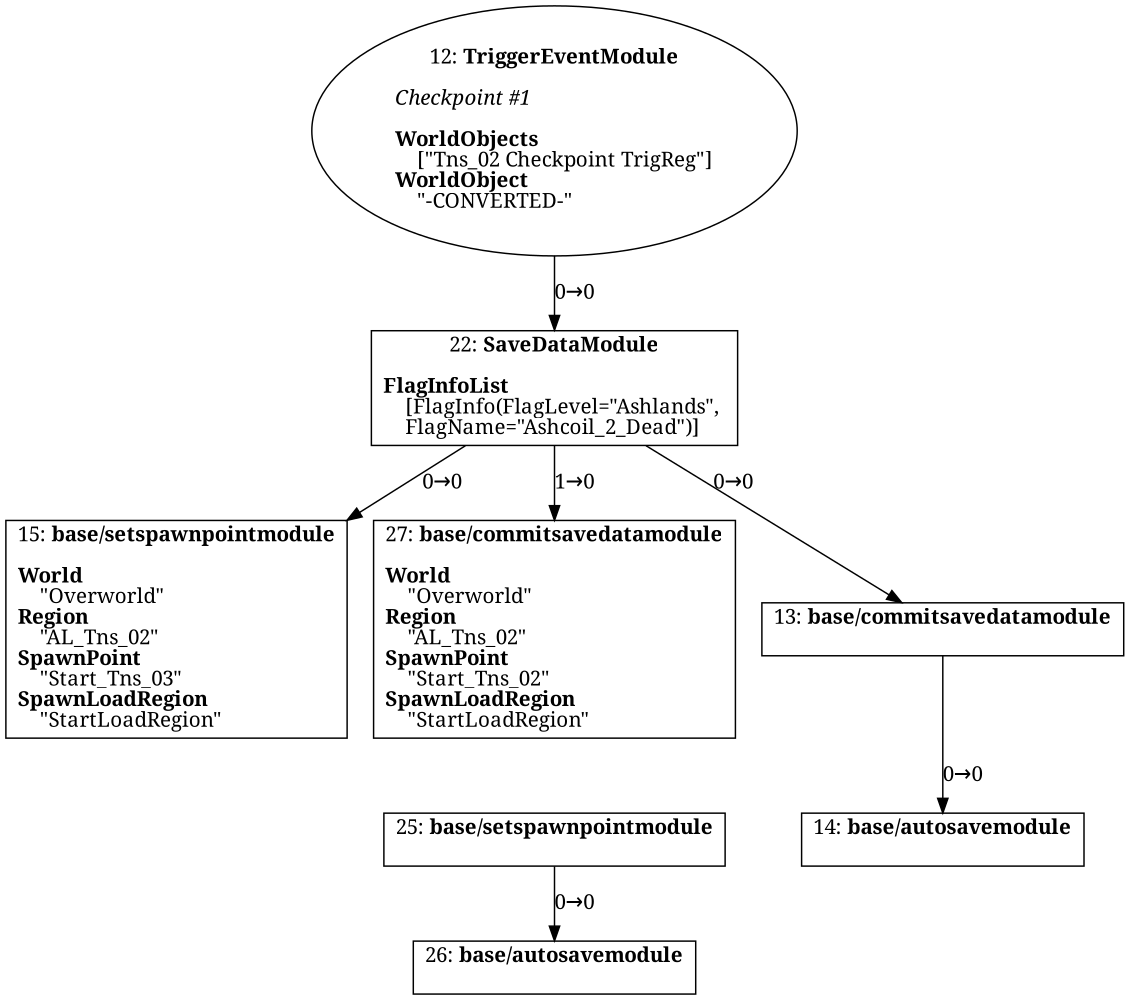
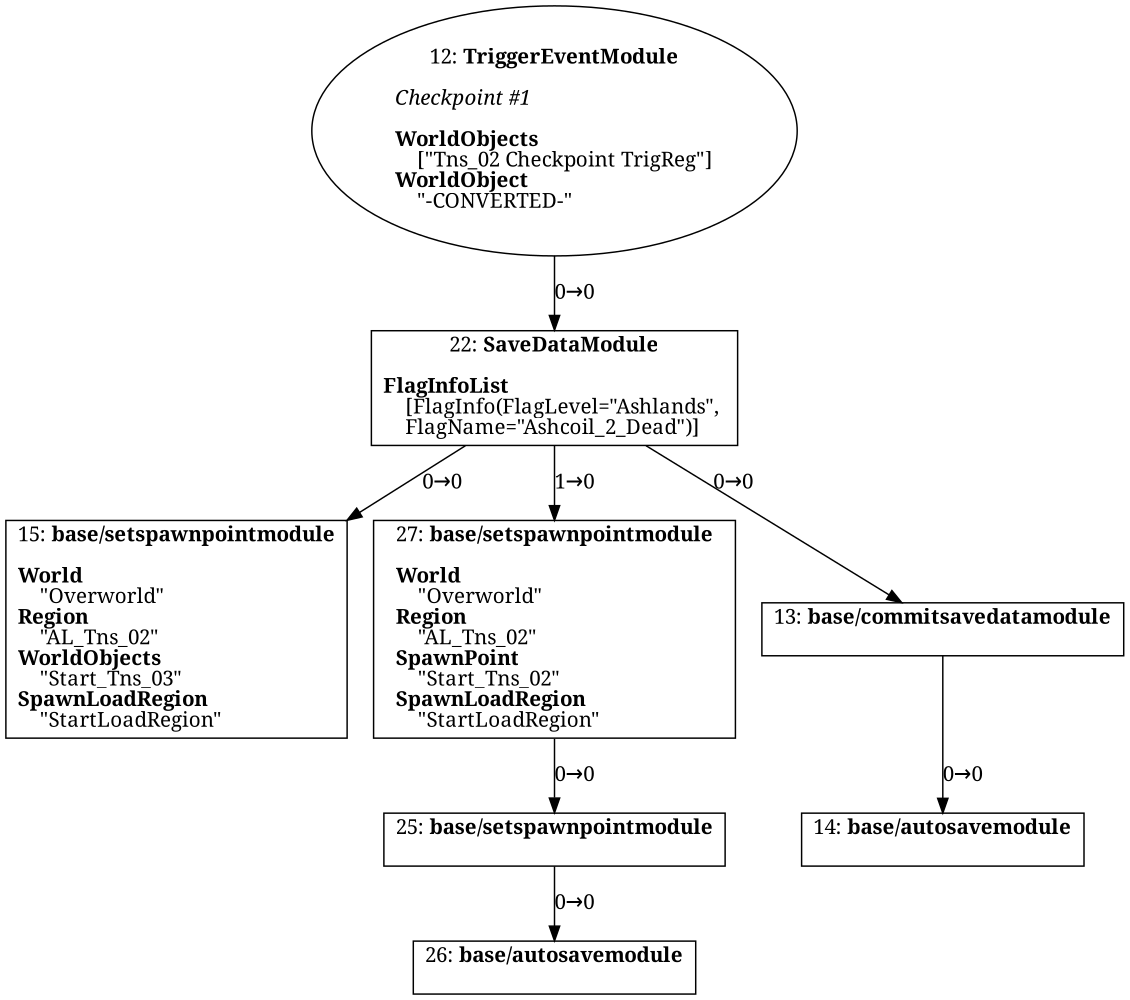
node "27:": text "base/commitsavedatamodule" -> "base/setspawnpointmodule"
node "15:": text "SpawnPoint" -> "WorldObjects"
edge "27:" -> "25:": added, label "0→0"
